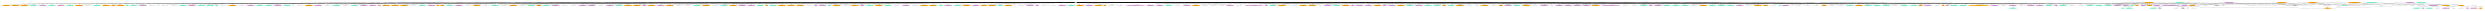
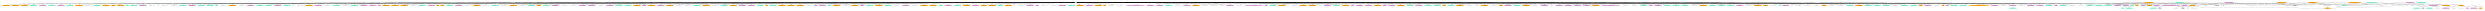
node "5dce6759:169008d9c13:-7f49": fillcolor orange -> aquamarine
